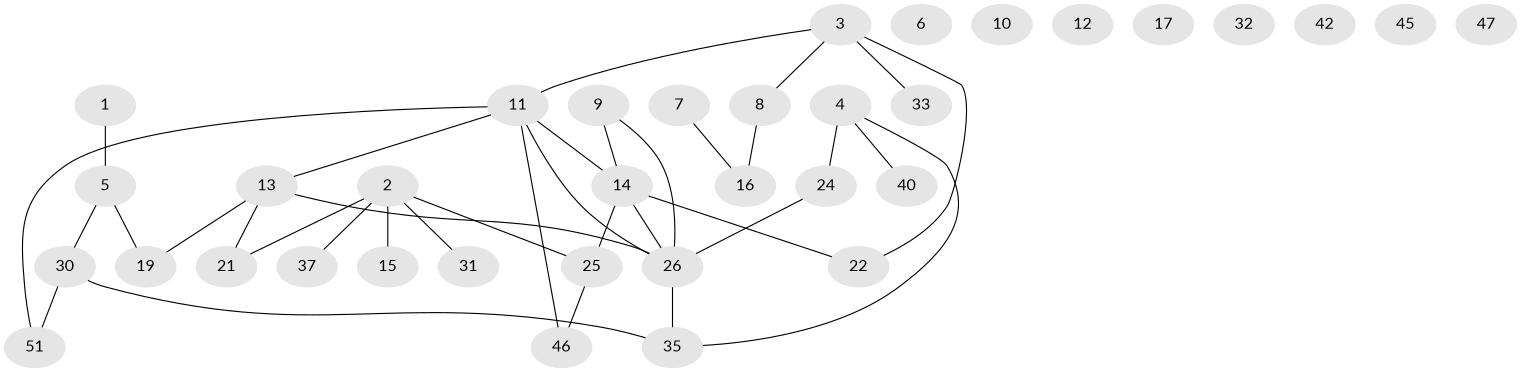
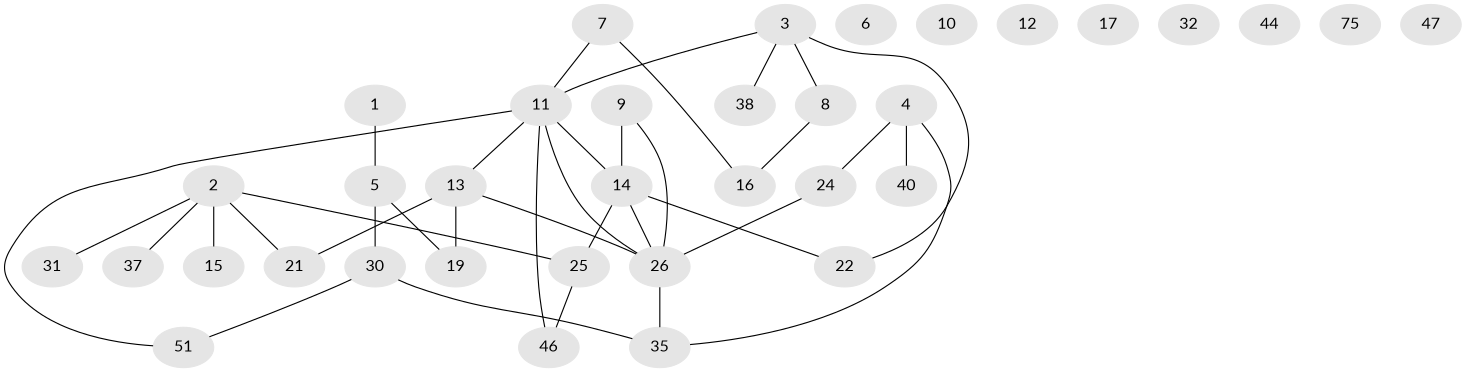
node "42": label "42" -> "44"
node "45": label "45" -> "75"
edge "7" -- "11": added
node "33": label "33" -> "38"
